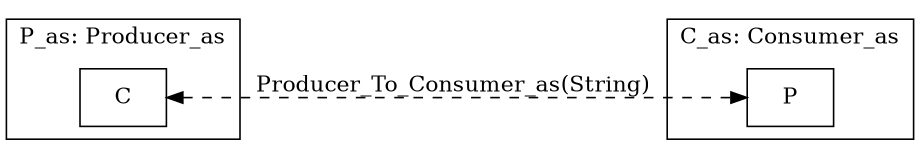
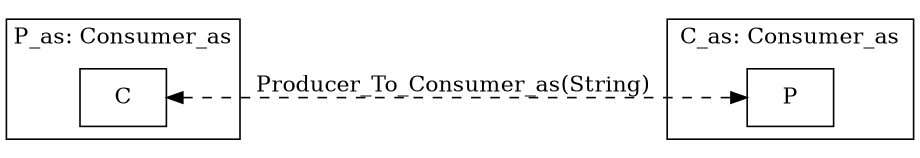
cluster "P_as: Producer_as": label "P_as: Producer_as" -> "P_as: Consumer_as"
